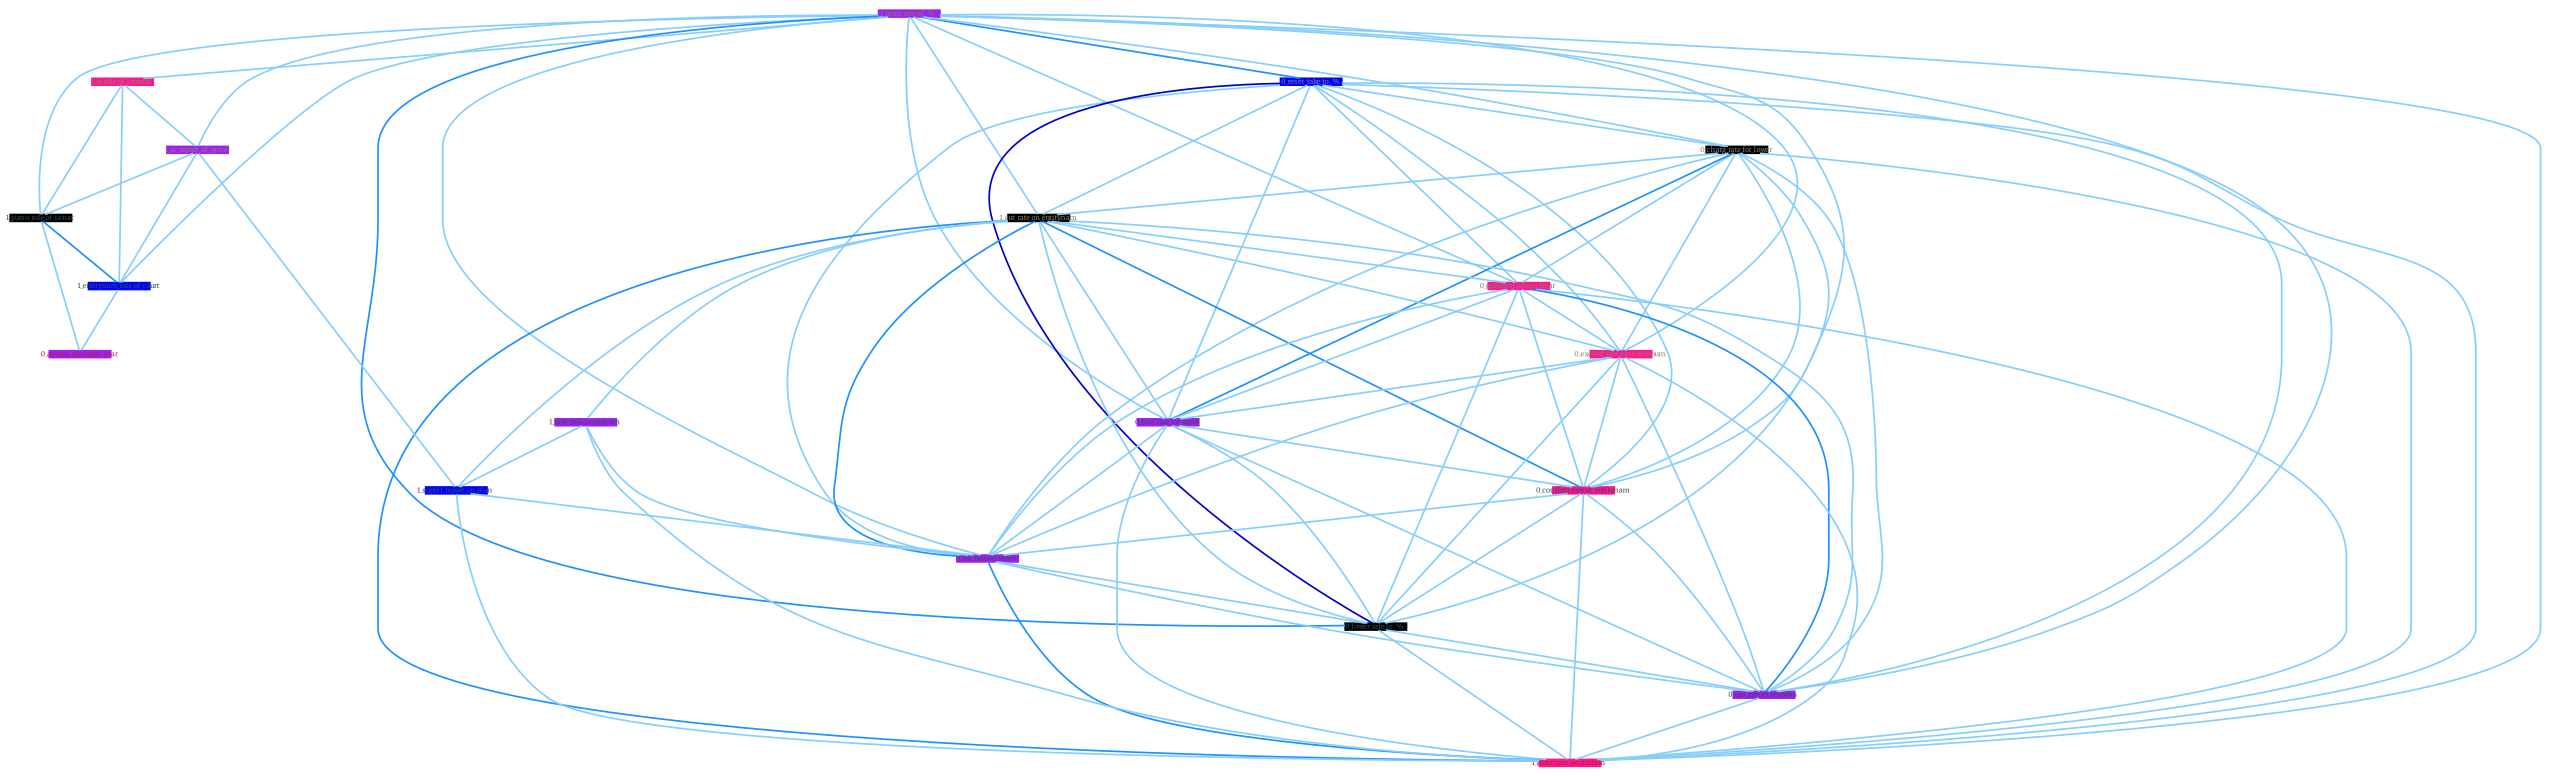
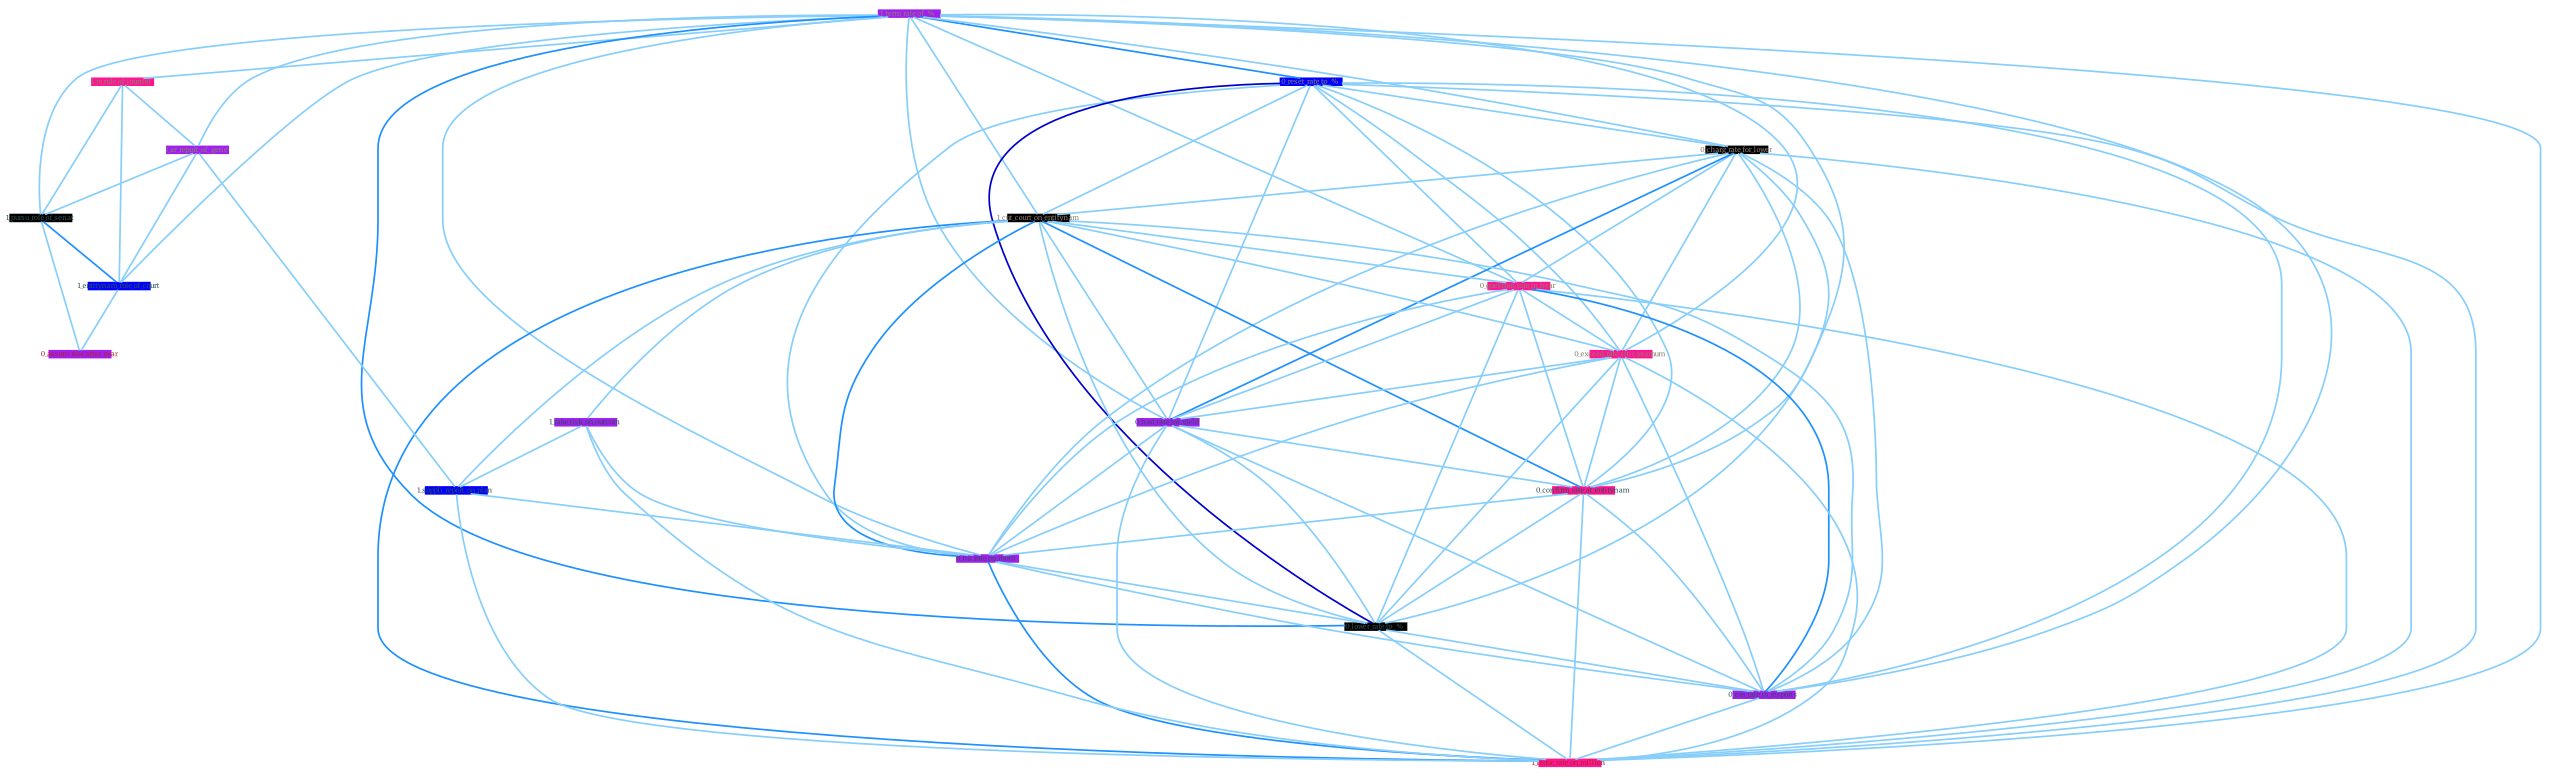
node "0_reset_take_to_%": label "0_reset_take_to_%" -> "0_reset_rate_to_%"
node "1_cut_rate_on_entitynam": label "1_cut_rate_on_entitynam" -> "1_cut_court_on_entitynam"
